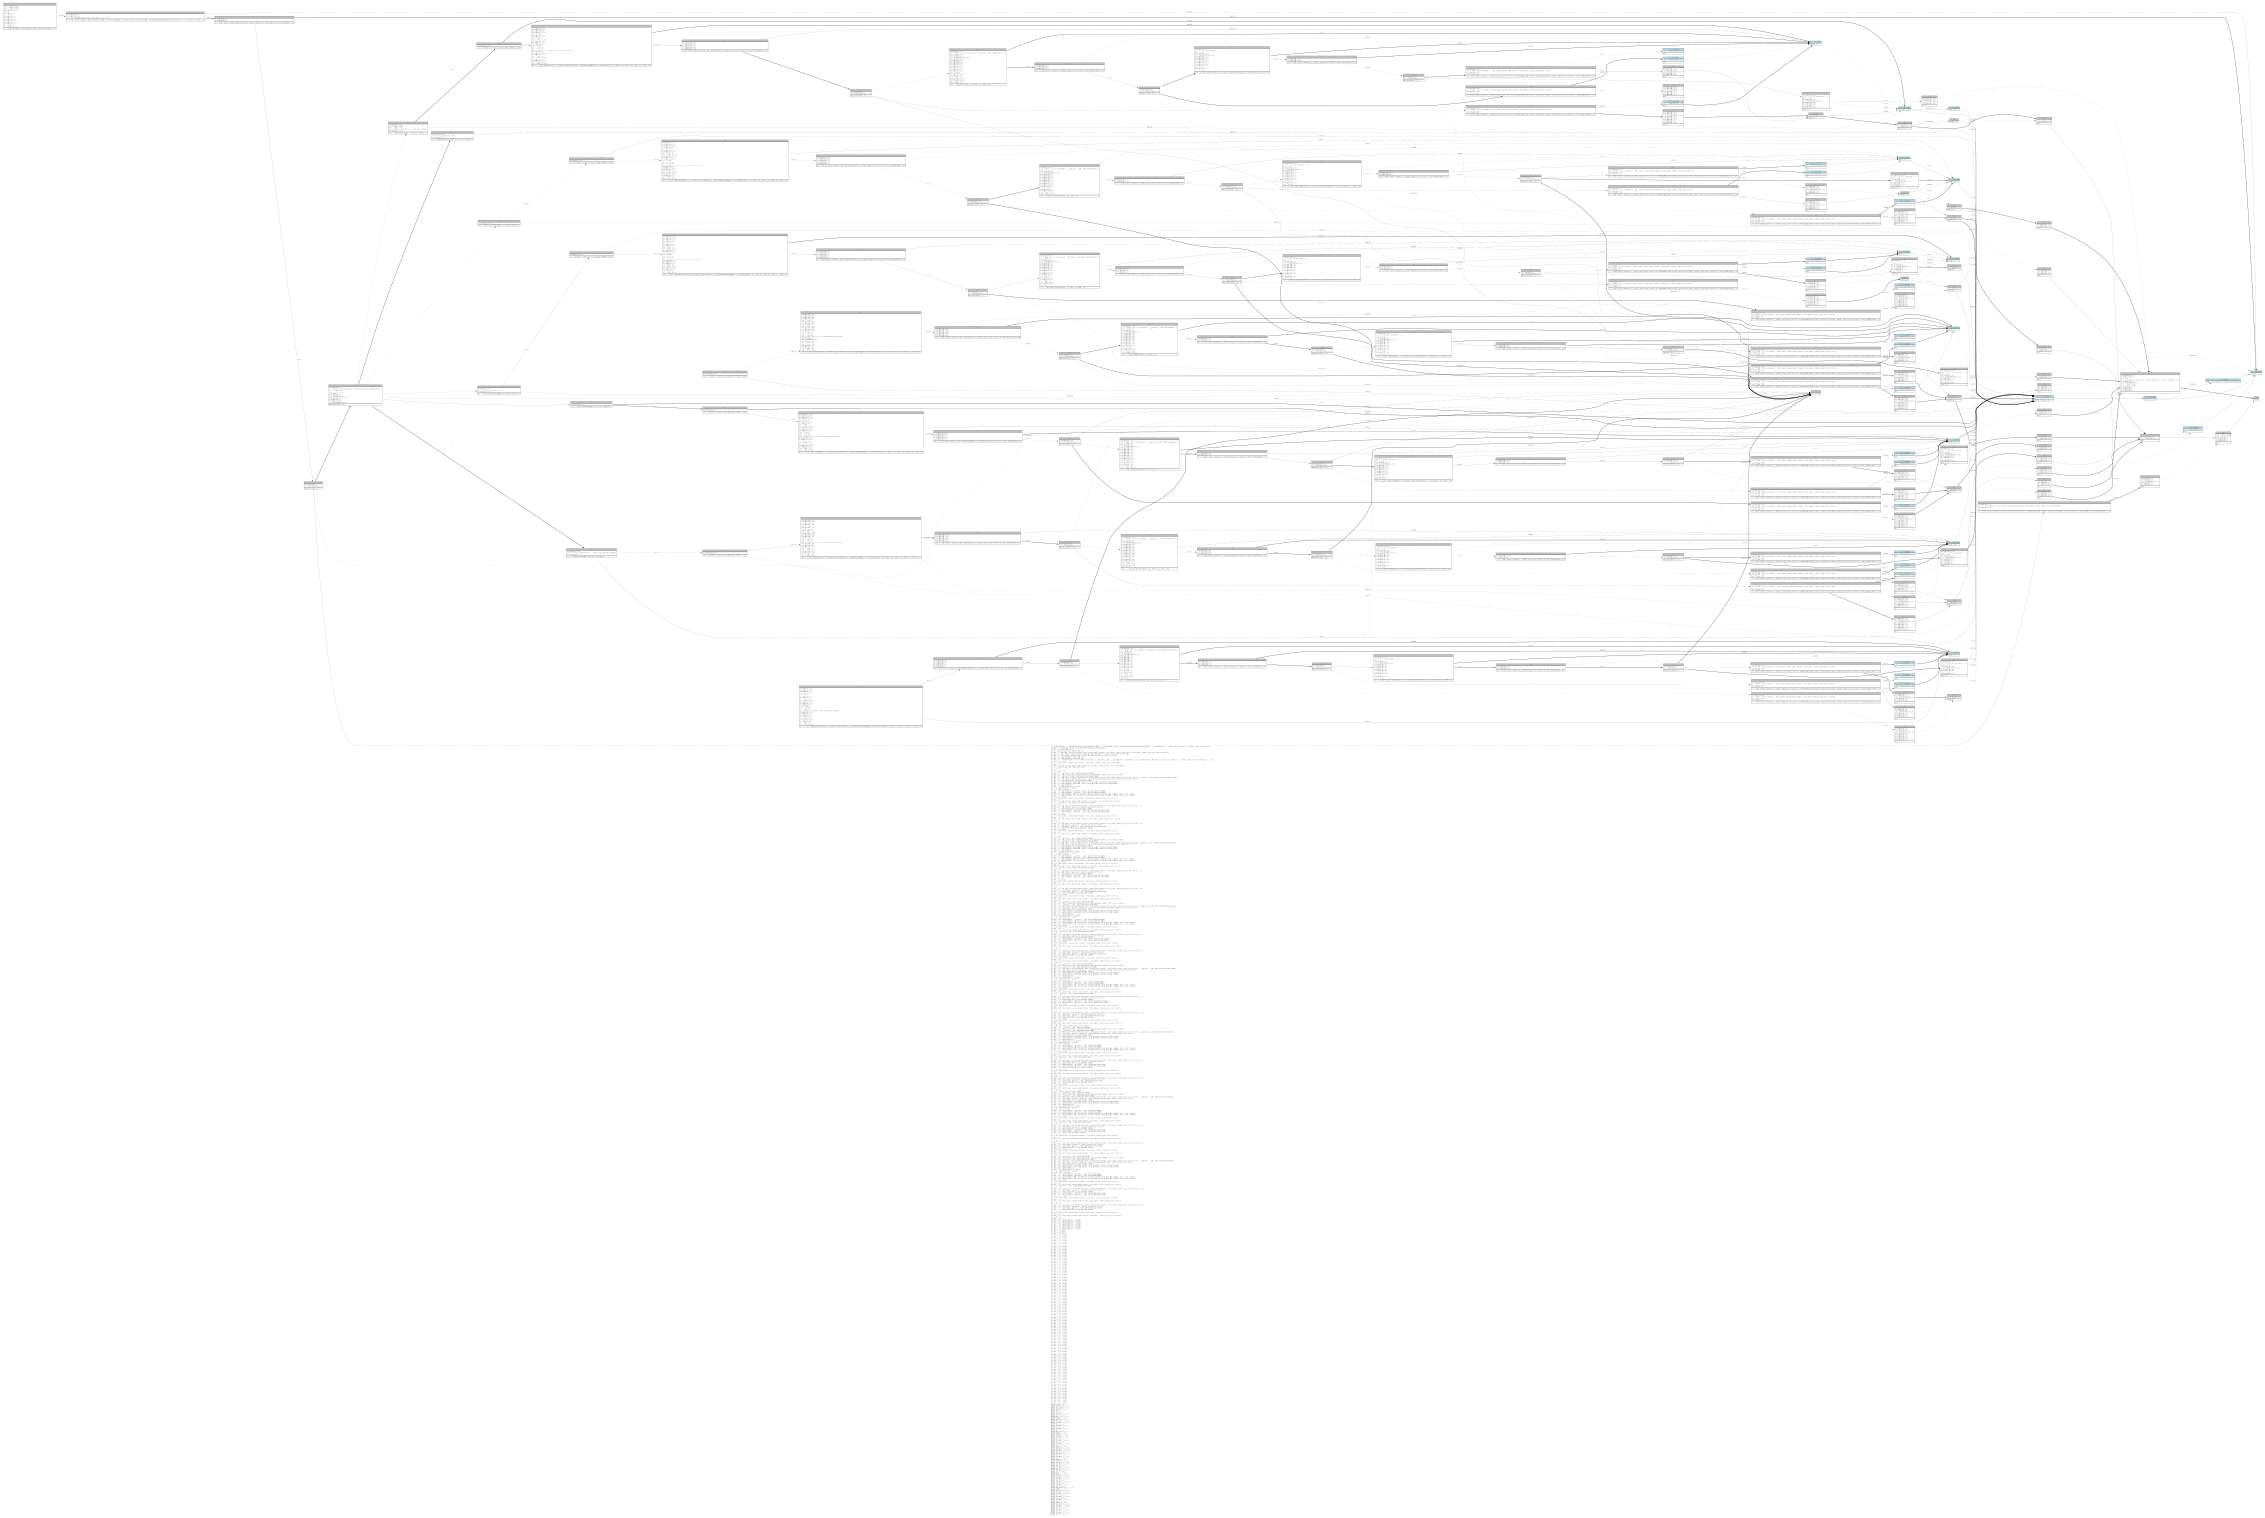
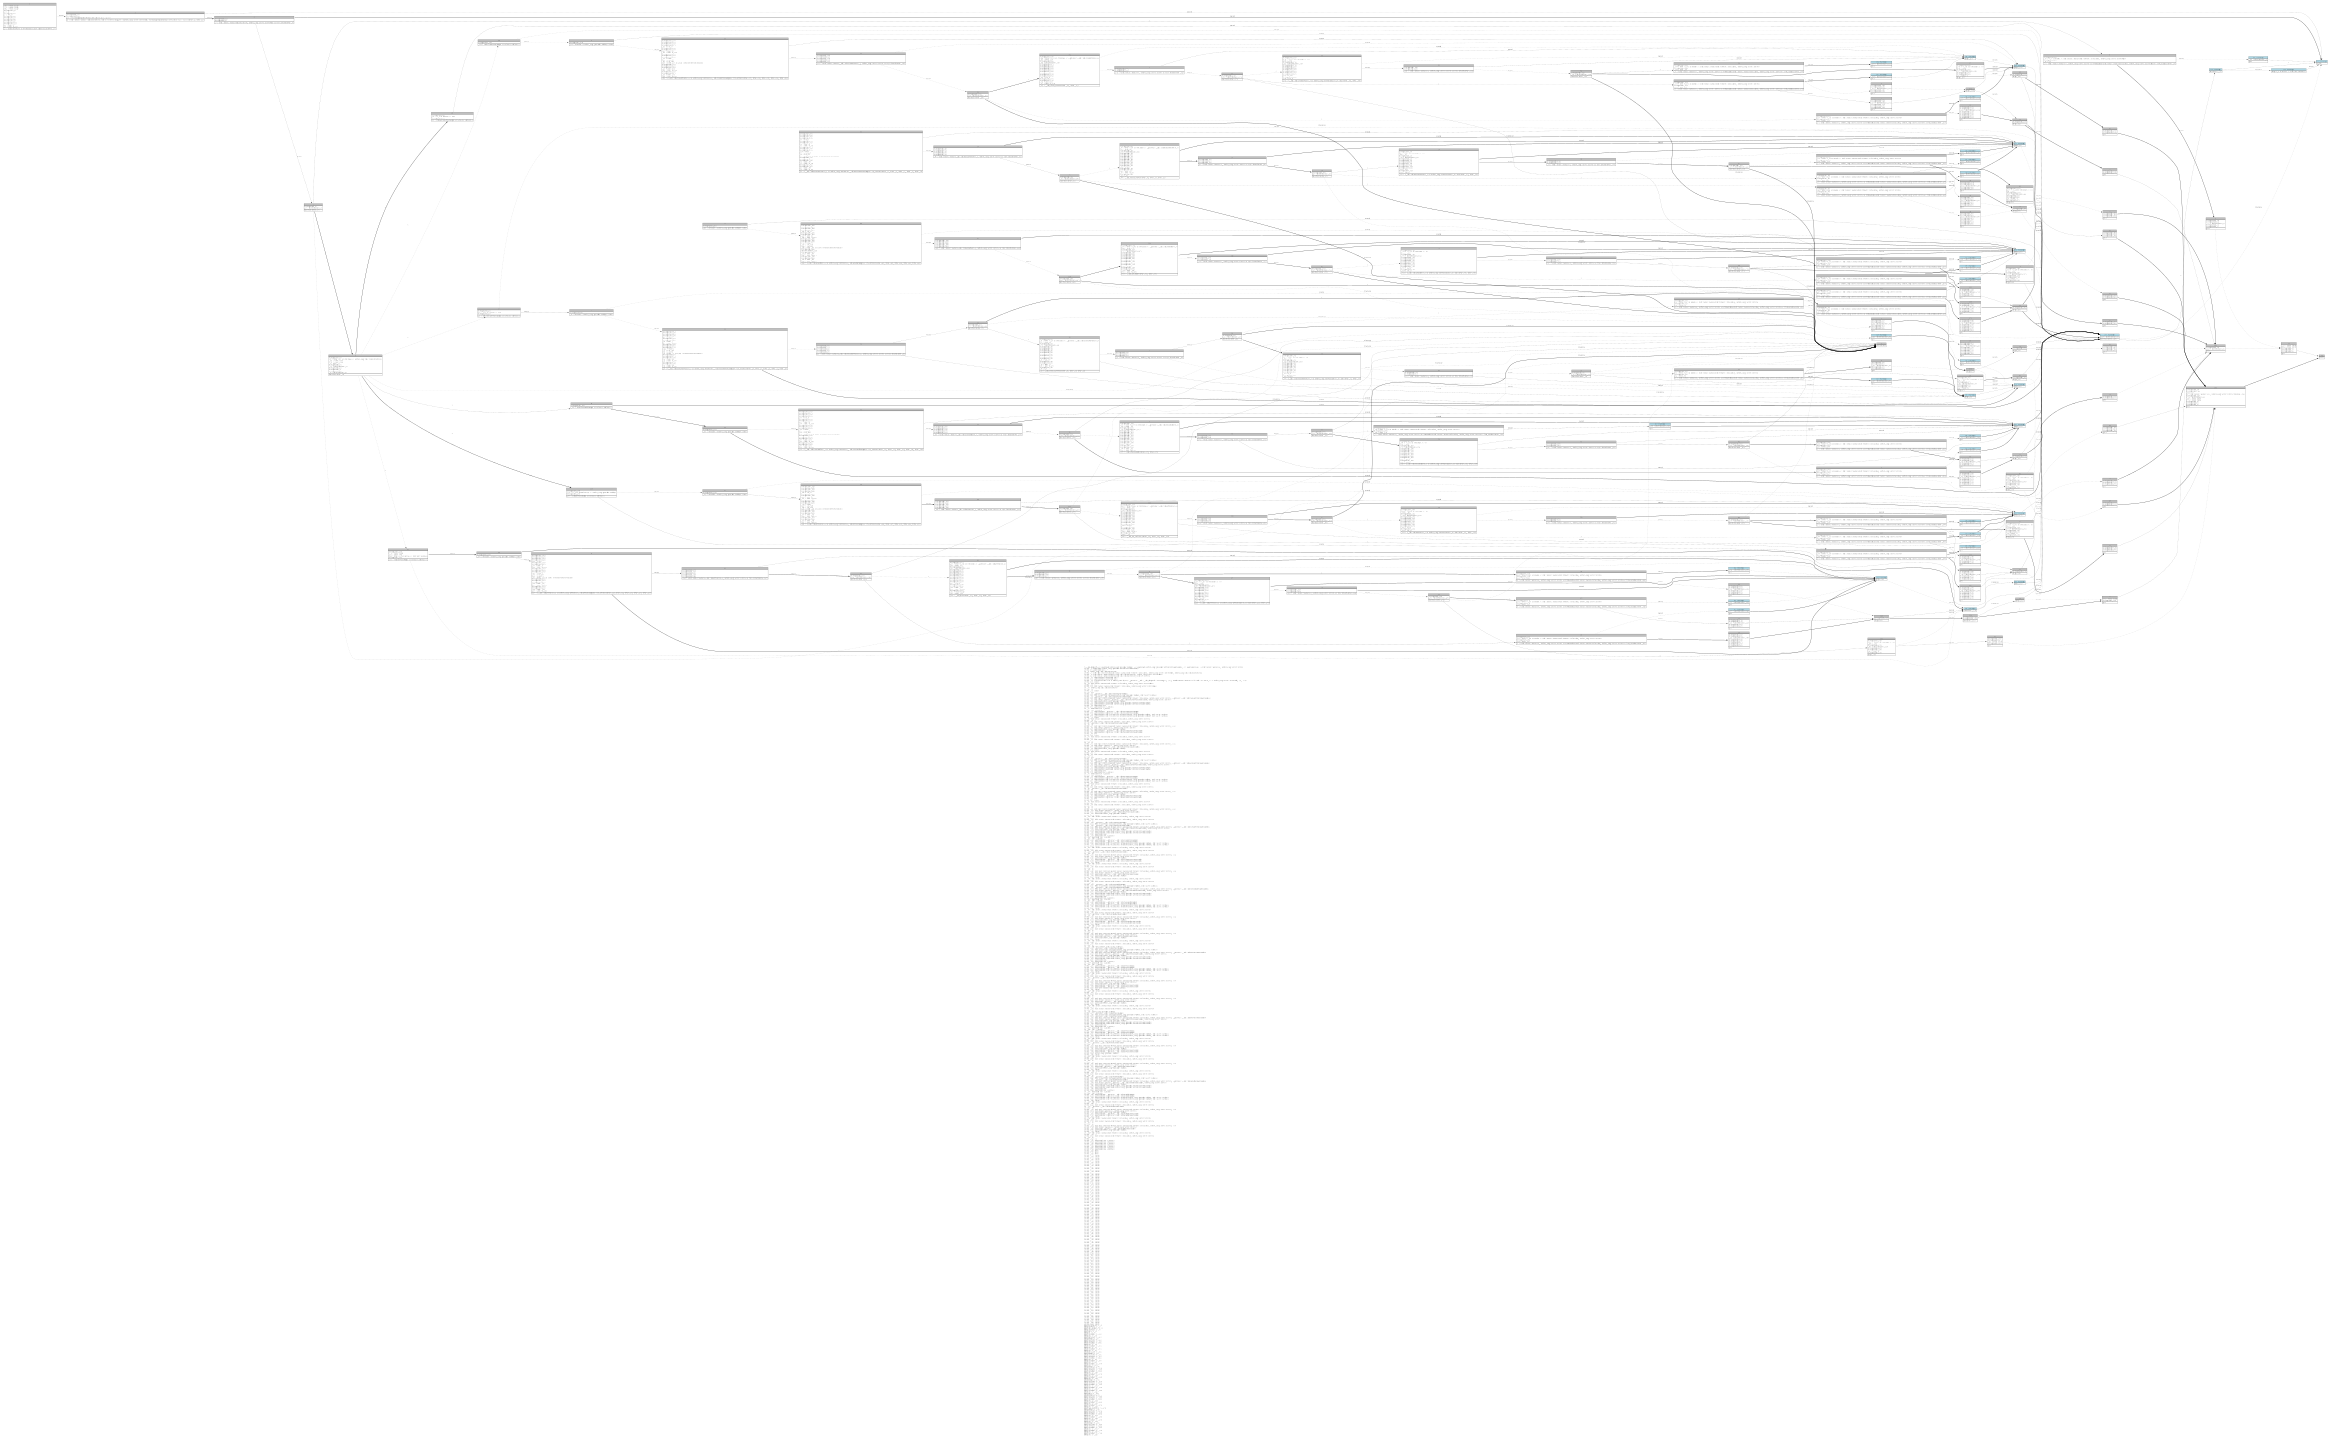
node "80": removed
